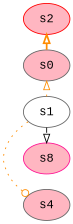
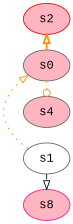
edge "s1" -> "s4": now "s0" -> "s4"
